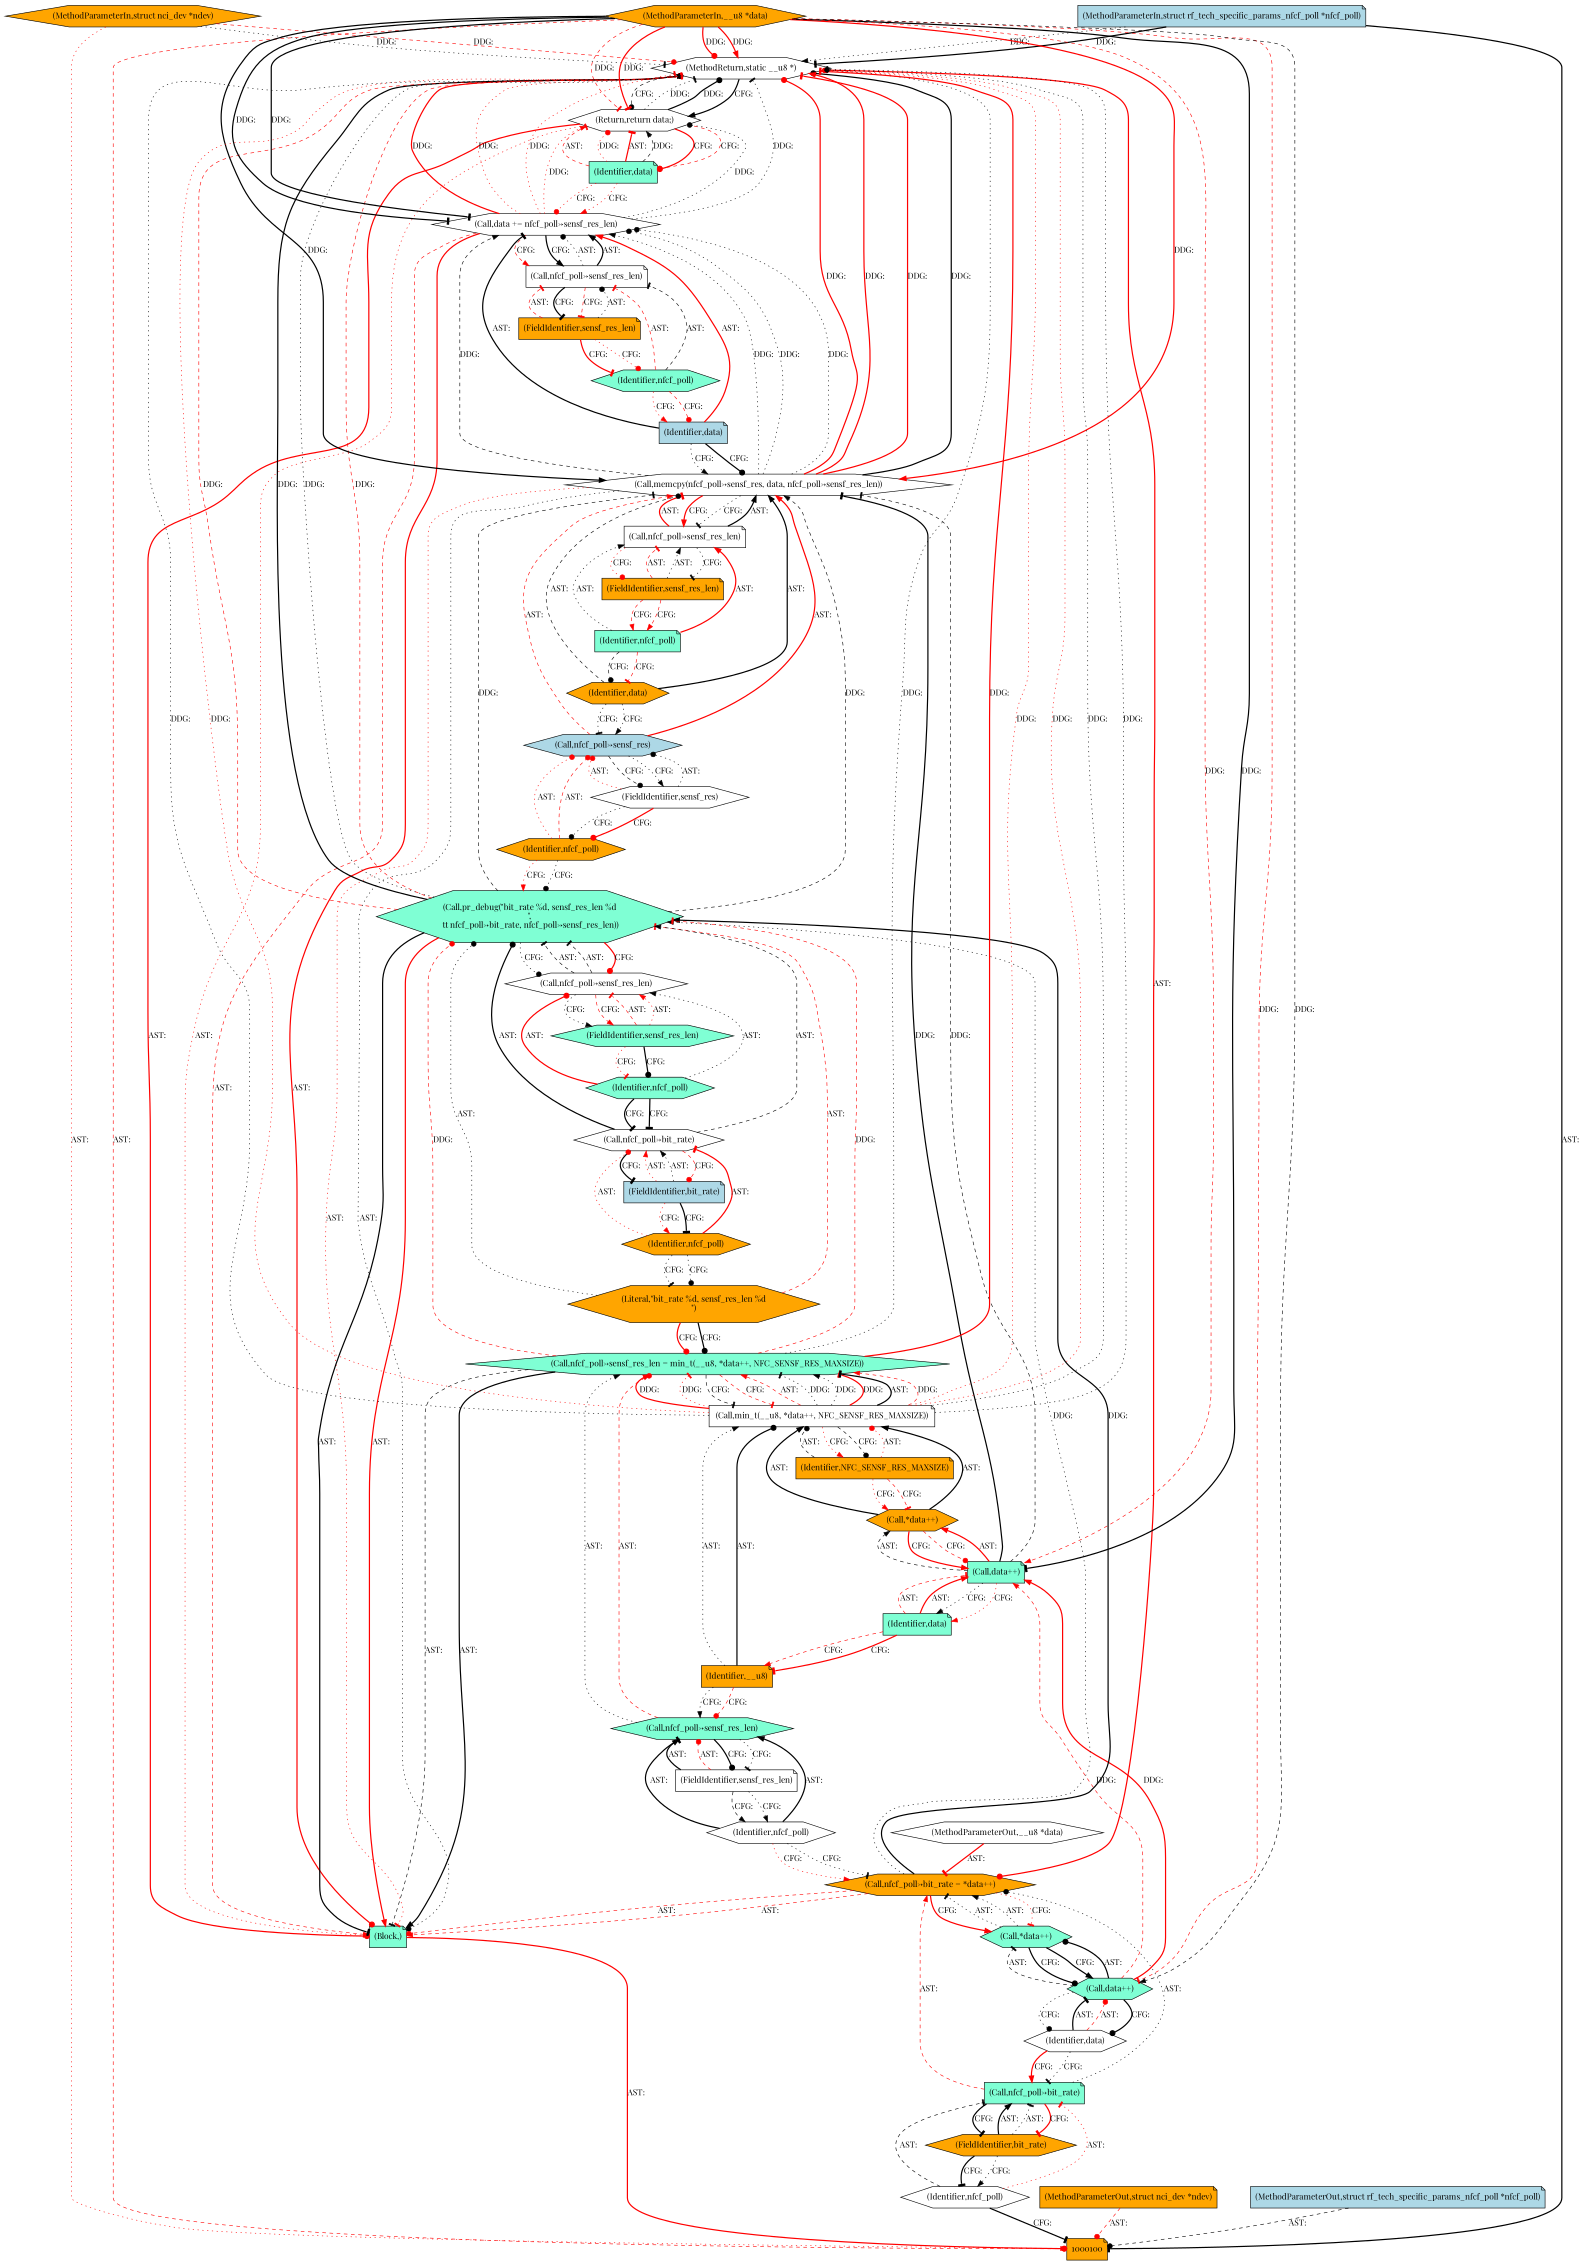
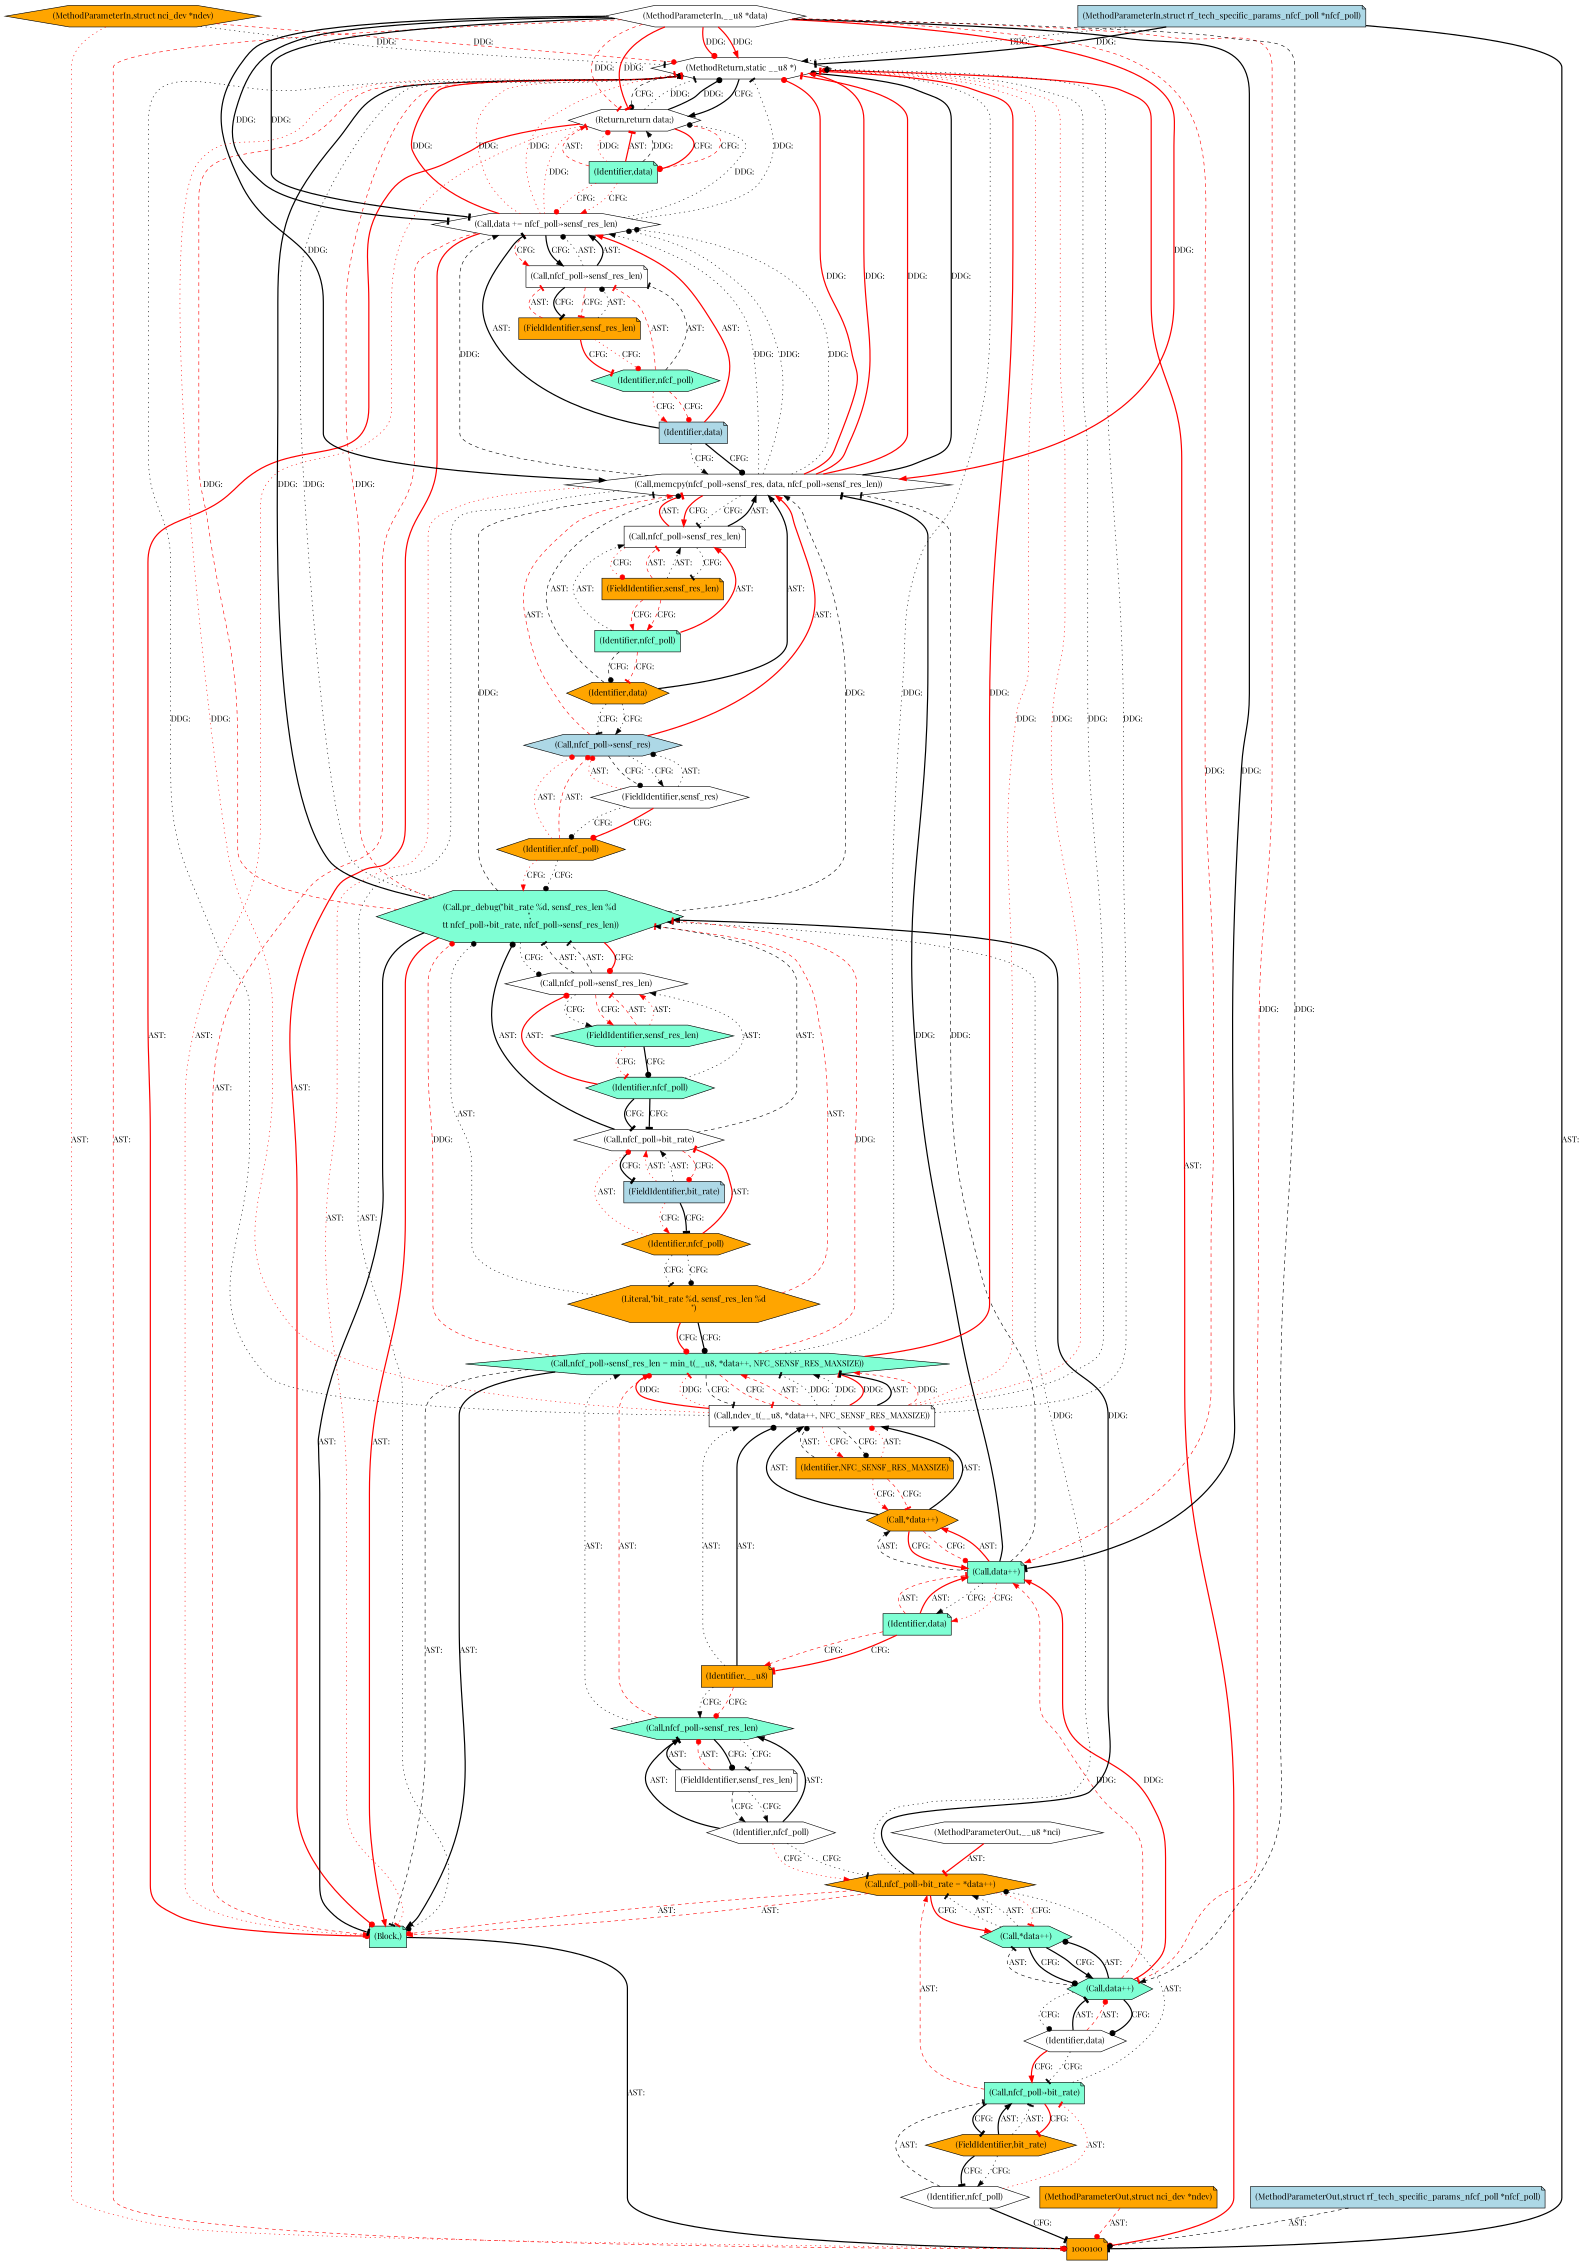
node "(MethodParameterIn,__u8 *data)": fillcolor orange -> white
edge "(MethodReturn,static __u8 *)" -> "(Call,nfcf_poll->bit_rate = *data++)": now "(MethodReturn,static __u8 *)" -> "1000100"
node "(Call,min_t(__u8, *data++, NFC_SENSF_RES_MAXSIZE))": label "(Call,min_t(__u8, *data++, NFC_SENSF_RES_MAXSIZE))" -> "(Call,ndev_t(__u8, *data++, NFC_SENSF_RES_MAXSIZE))"
node "(MethodParameterOut,__u8 *data)": label "(MethodParameterOut,__u8 *data)" -> "(MethodParameterOut,__u8 *nci)"
edge "(Block,)" -> "1000100": color red -> black
